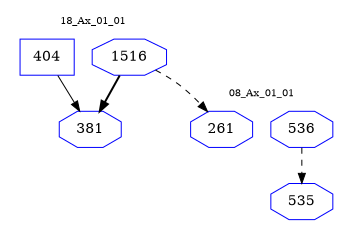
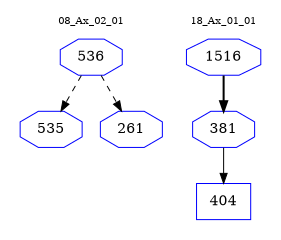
edge "404" -> "381": reversed
edge "1516" -> "261": now "536" -> "261"
cluster "08_Ax_01_01": label "08_Ax_01_01" -> "08_Ax_02_01"
